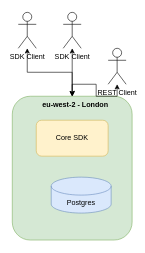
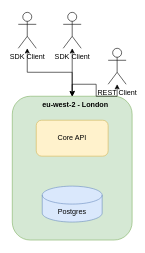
node "Core SDK": label "Core SDK" -> "Core API"
node "Postgres": moved (81, 195) -> (72, 204)
